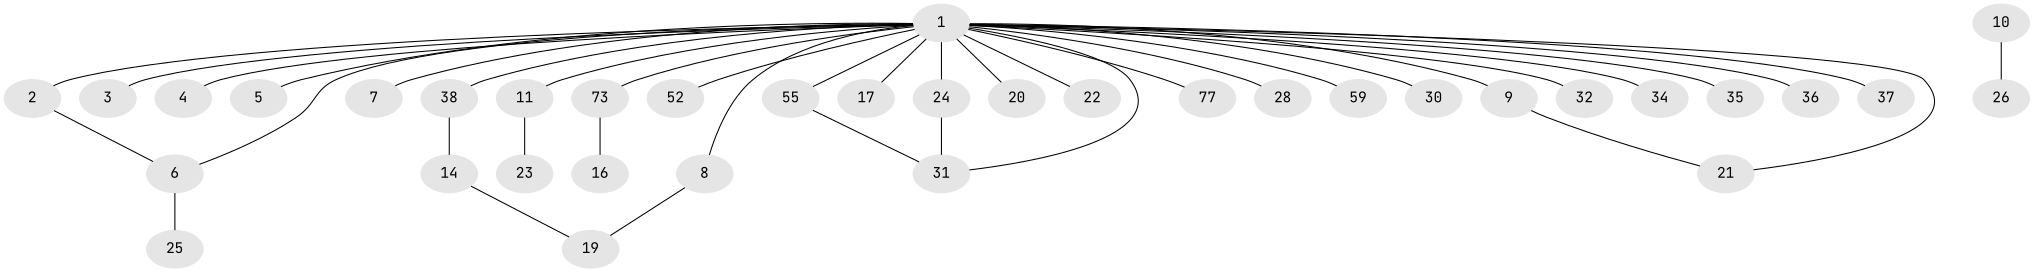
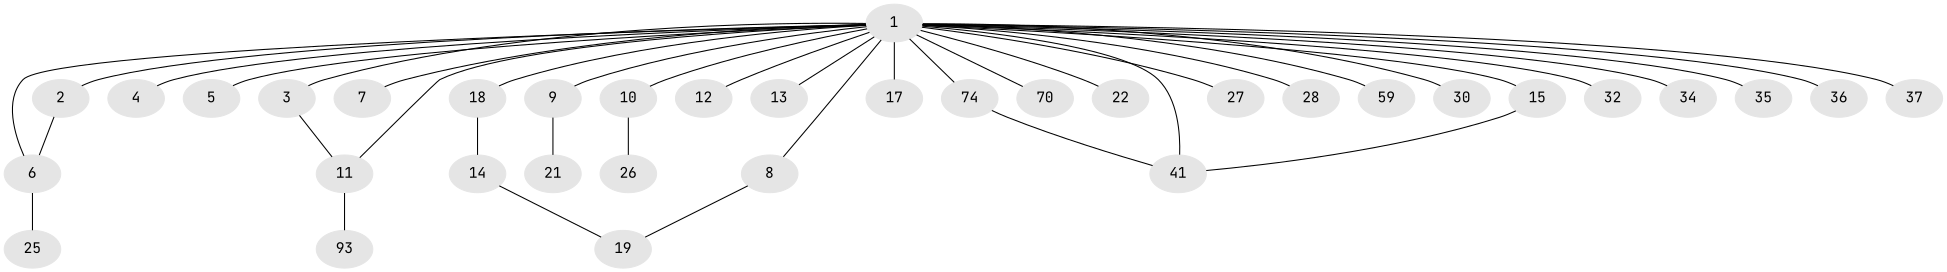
edge "1" -- "21": now "1" -- "10"
node "38": label "38" -> "18"
node "73": label "73" -> "13"
node "52": label "52" -> "12"
node "55": label "55" -> "15"
node "24": label "24" -> "74"
node "20": label "20" -> "70"
node "77": label "77" -> "27"
edge "3" -- "11": added
node "23": label "23" -> "93"
node "16": removed
node "31": label "31" -> "41"
